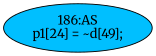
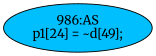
node "186:AS p1[24] = ~d[49];": label "186:AS p1[24] = ~d[49];" -> "986:AS p1[24] = ~d[49];"
